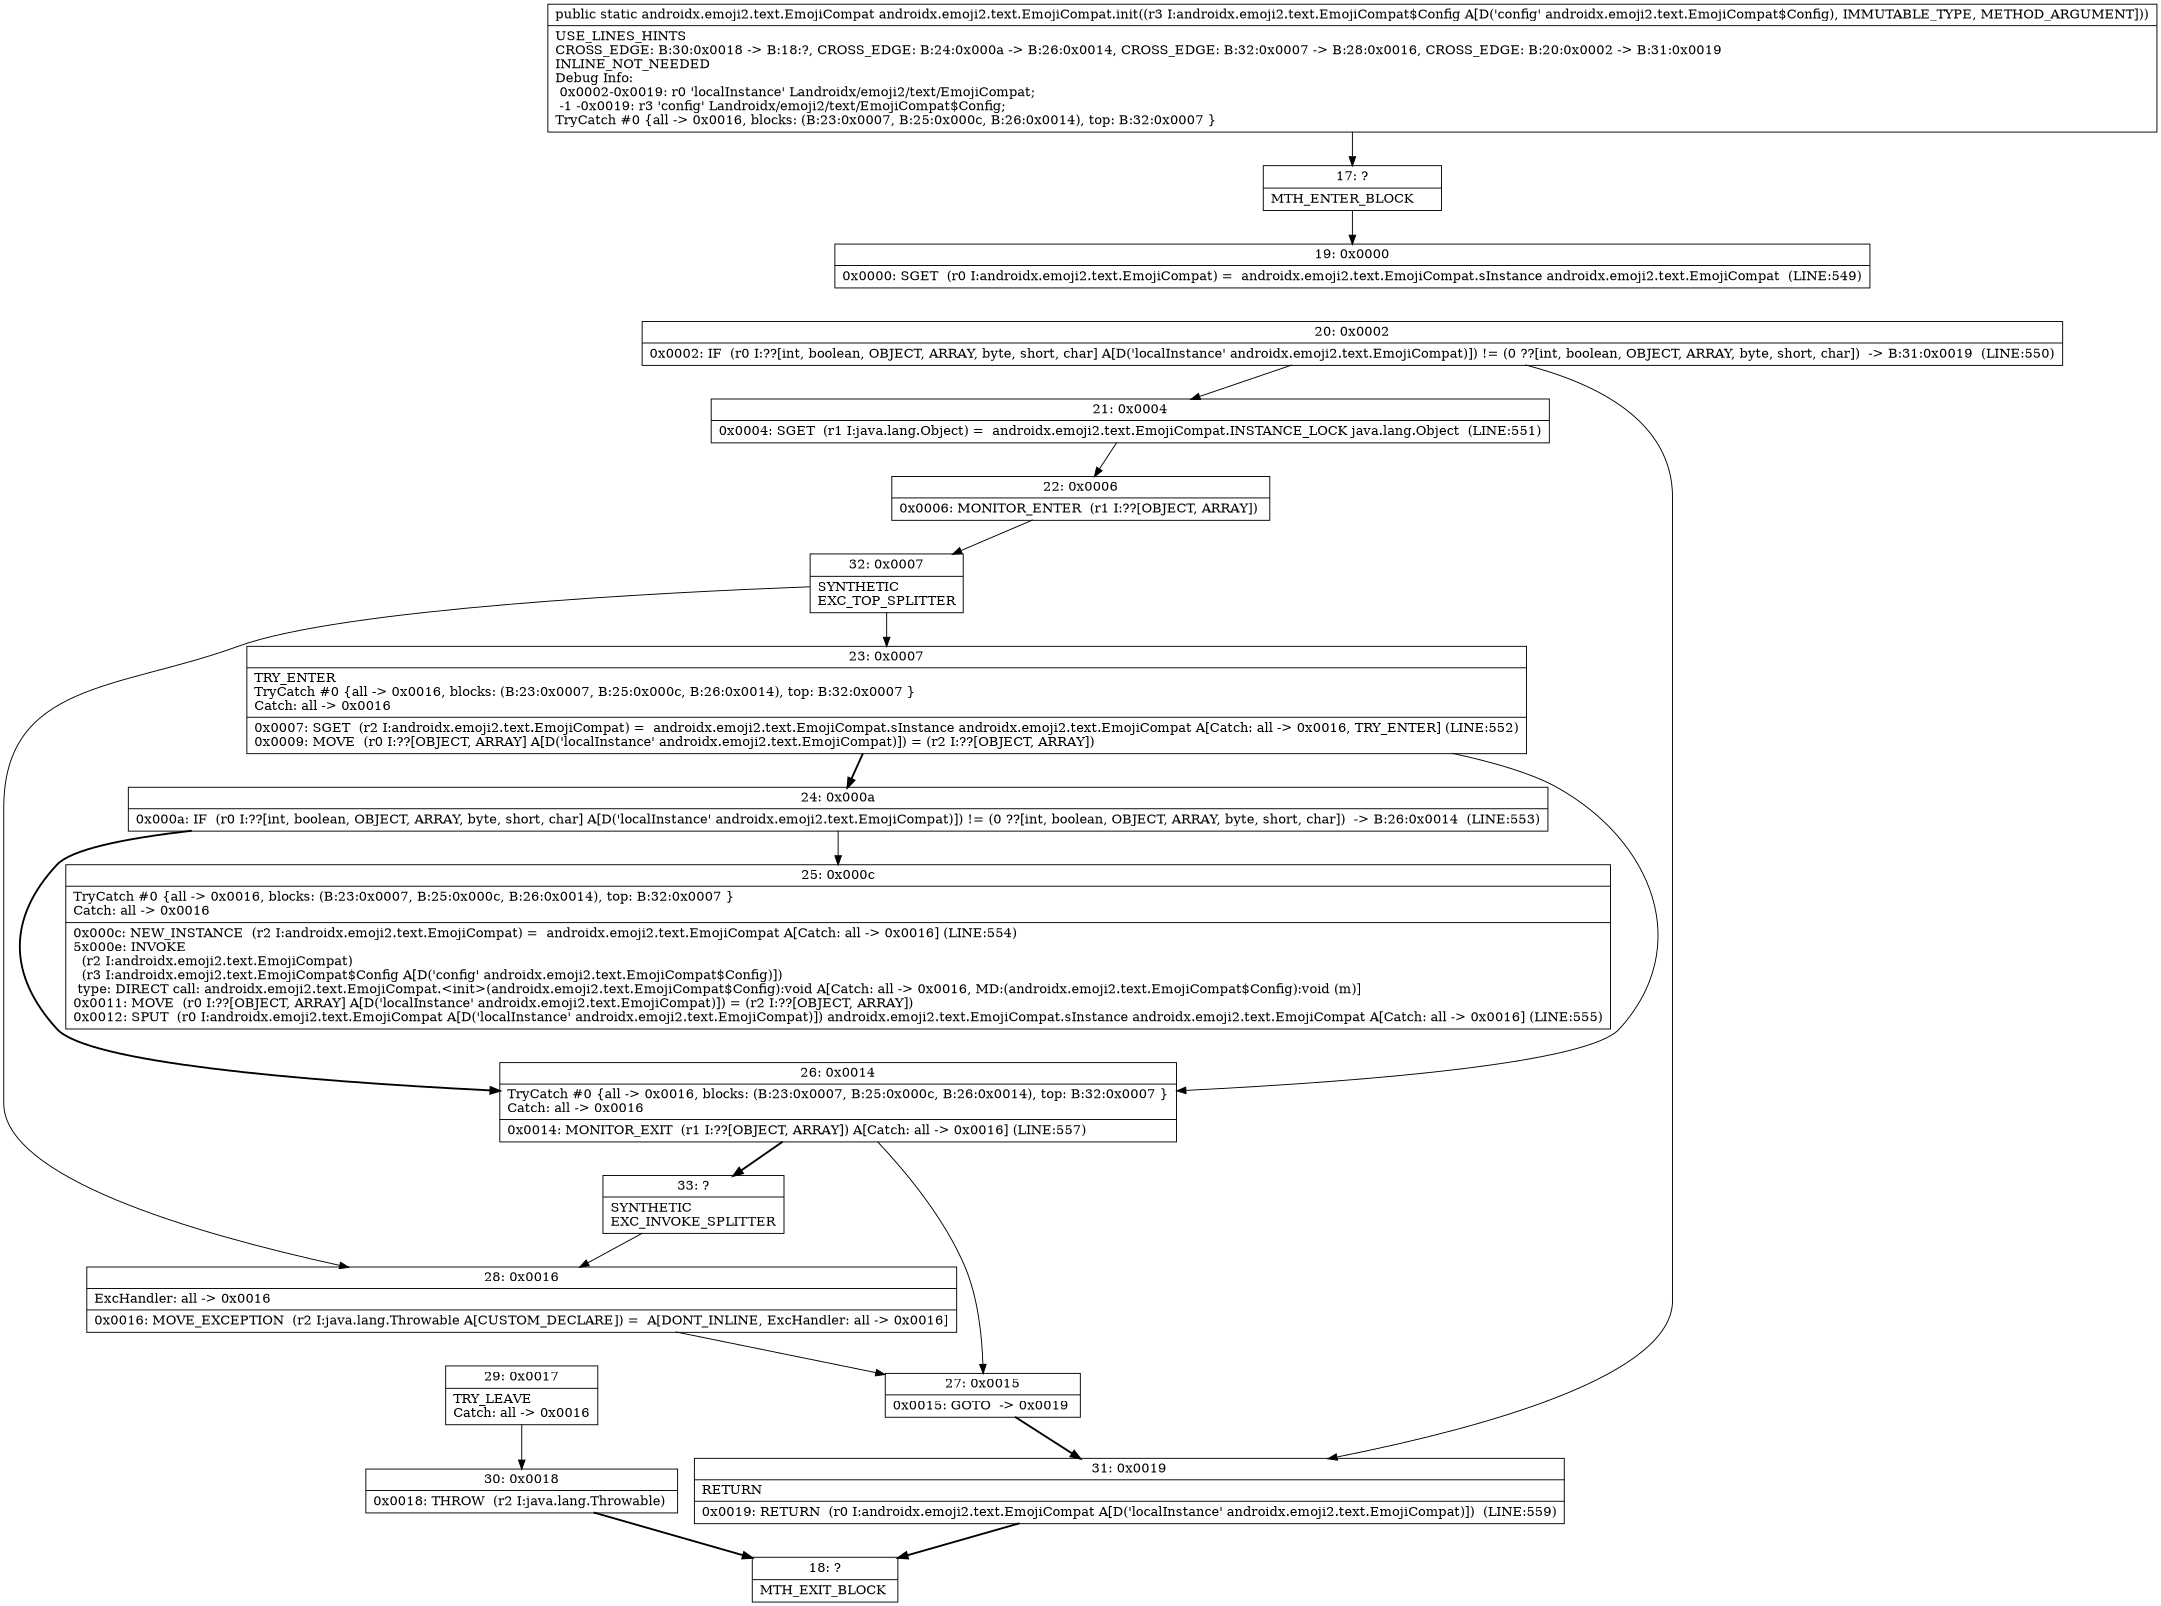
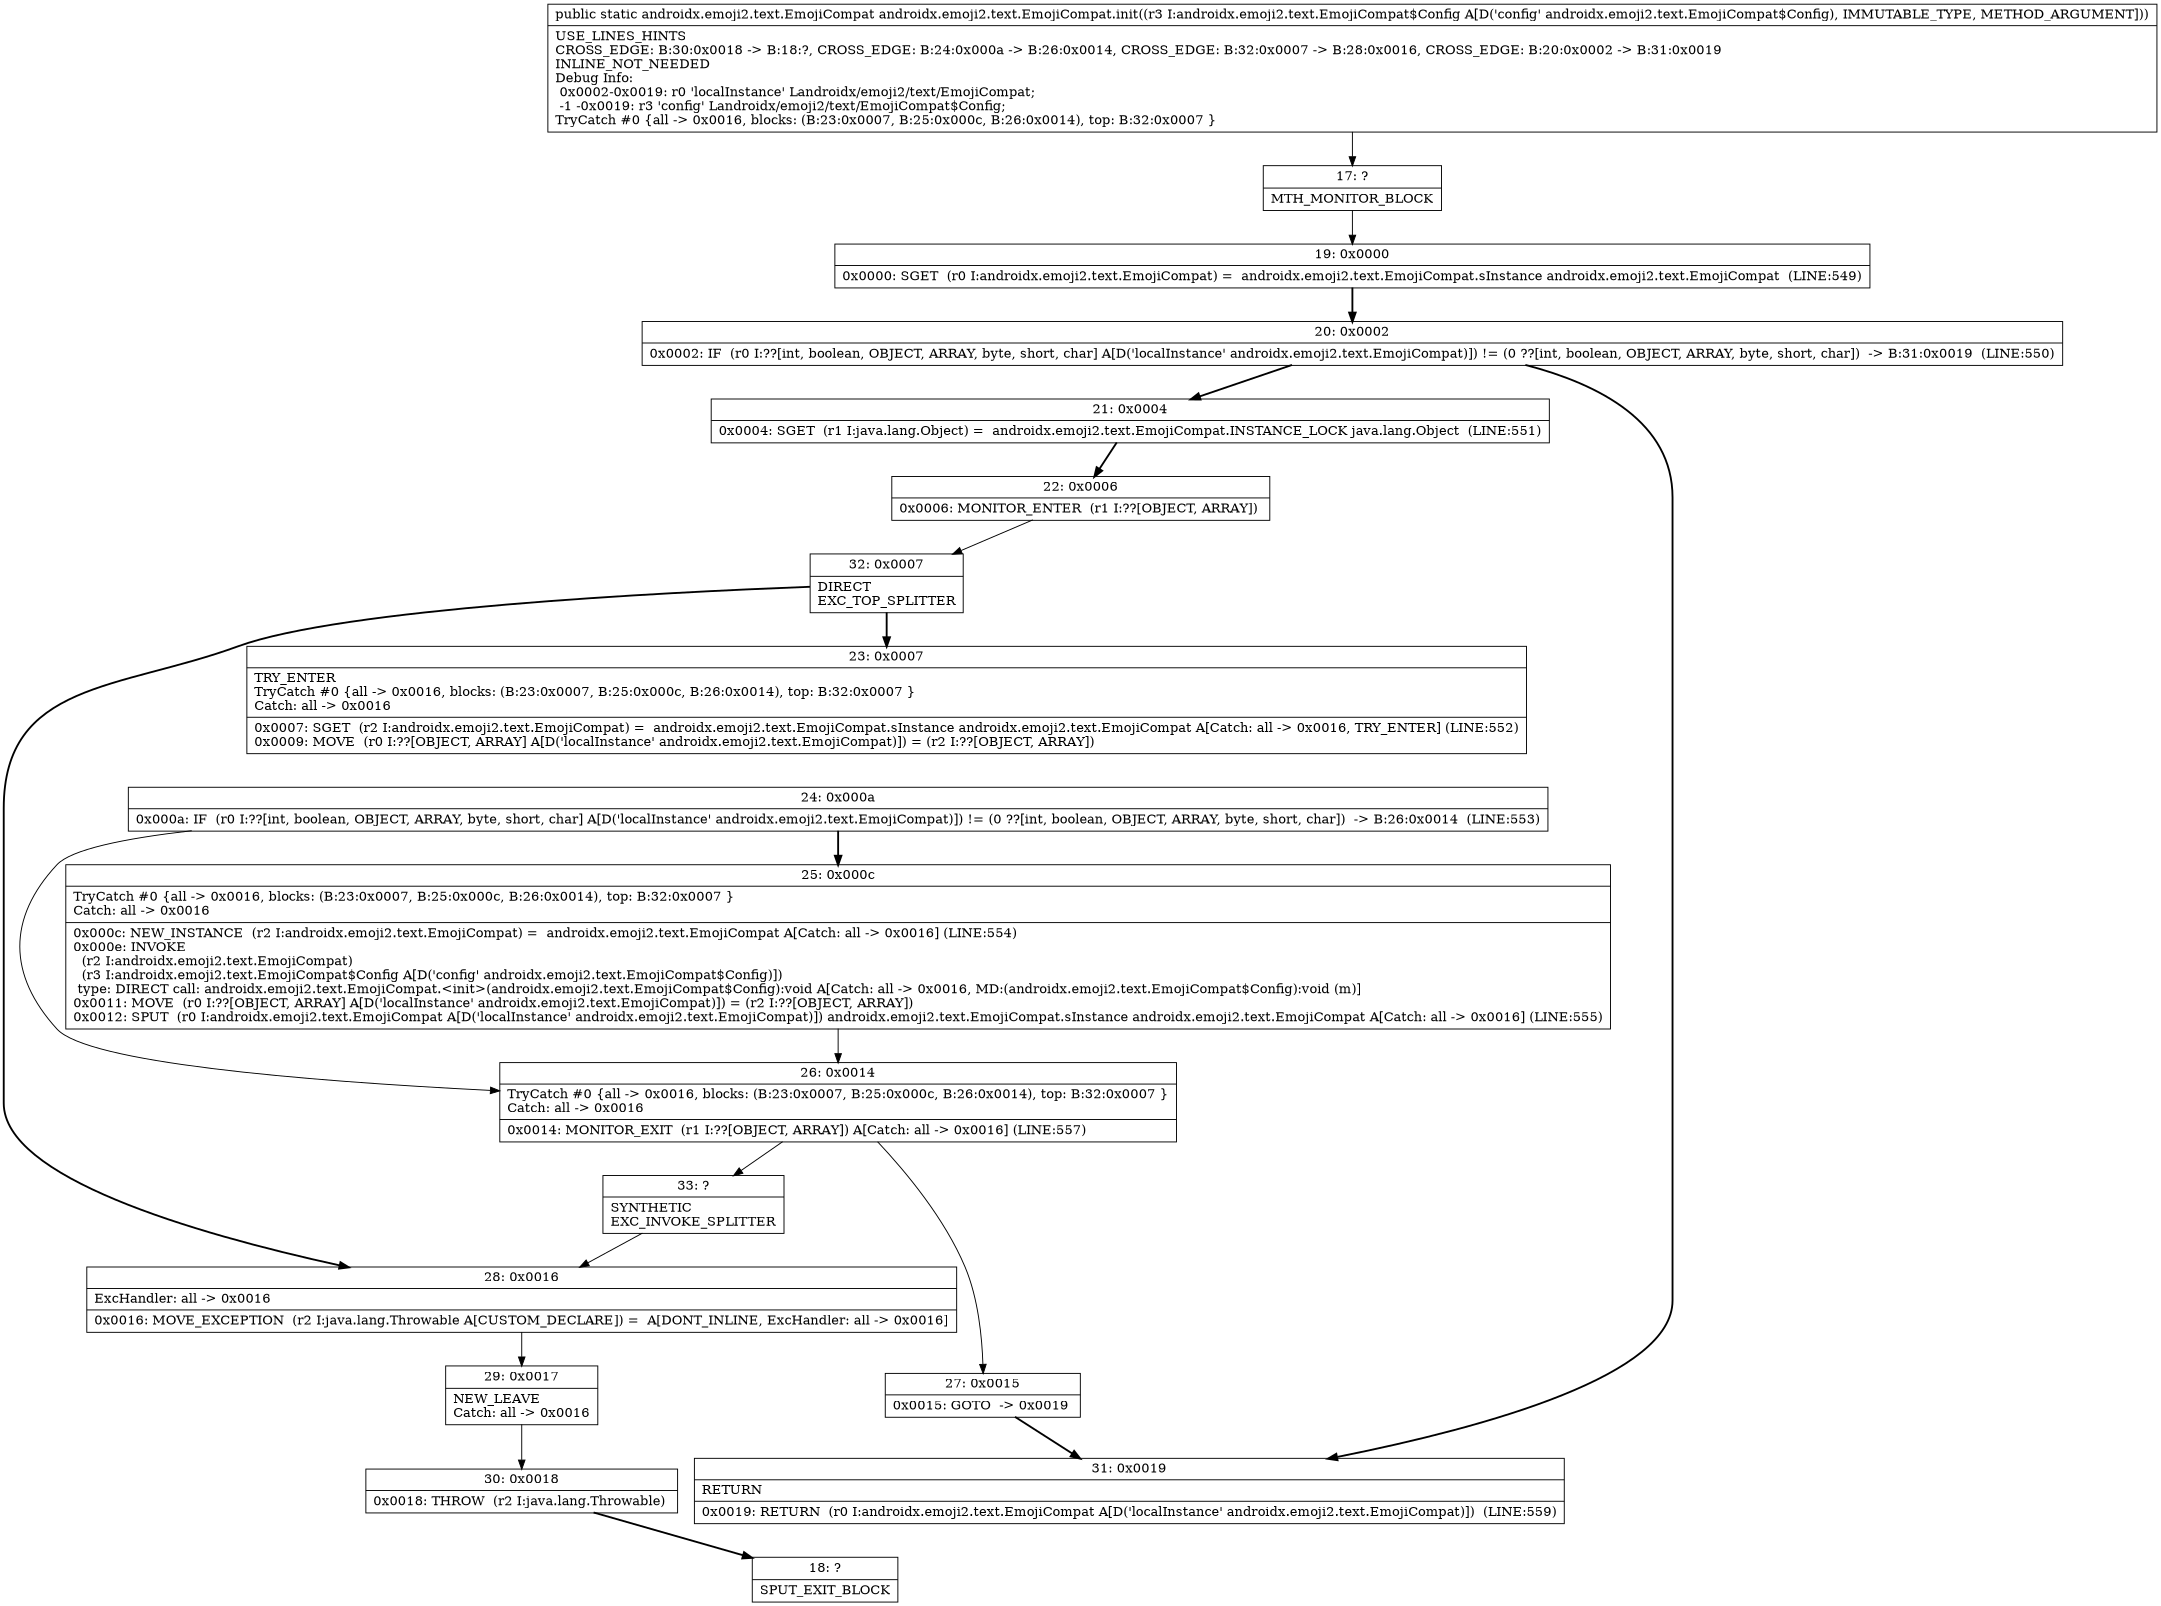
node "17: ?": text "MTH_ENTER_BLOCK" -> "MTH_MONITOR_BLOCK"
edge "19: 0x0000" -> "20: 0x0002": added
edge "20: 0x0002" -> "21: 0x0004": style solid -> bold
edge "21: 0x0004" -> "22: 0x0006": style solid -> bold
node "32: 0x0007": text "SYNTHETIC" -> "DIRECT"
edge "32: 0x0007" -> "23: 0x0007": style solid -> bold
edge "32: 0x0007" -> "28: 0x0016": style solid -> bold
edge "23: 0x0007" -> "24: 0x000a": removed
edge "24: 0x000a" -> "25: 0x000c": style solid -> bold
node "25: 0x000c": text "5x000e: INVOKE" -> "0x000e: INVOKE"
edge "20: 0x0002" -> "31: 0x0019": style solid -> bold
edge "23: 0x0007" -> "26: 0x0014": now "25: 0x000c" -> "26: 0x0014"
edge "24: 0x000a" -> "26: 0x0014": style bold -> solid
edge "26: 0x0014" -> "33: ?": style bold -> solid
edge "28: 0x0016" -> "27: 0x0015": now "28: 0x0016" -> "29: 0x0017"
node "29: 0x0017": text "TRY_LEAVE" -> "NEW_LEAVE"
edge "31: 0x0019" -> "18: ?": removed
node "18: ?": text "MTH_EXIT_BLOCK" -> "SPUT_EXIT_BLOCK"
